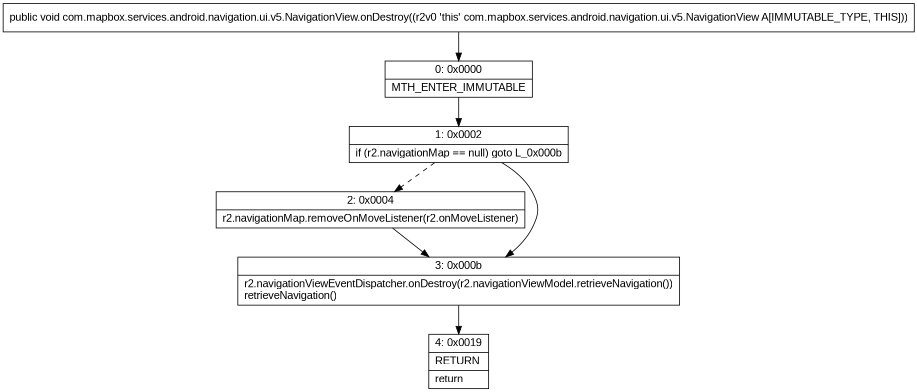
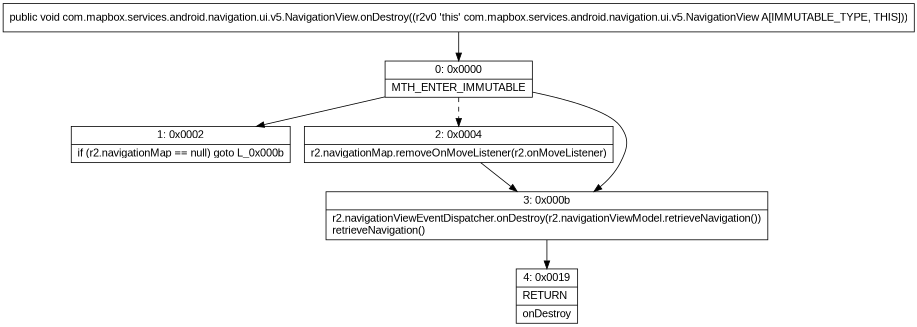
edge "1: 0x0002" -> "2: 0x0004": now "0: 0x0000" -> "2: 0x0004"
edge "1: 0x0002" -> "3: 0x000b": now "0: 0x0000" -> "3: 0x000b"
node "4: 0x0019": text "return" -> "onDestroy"
